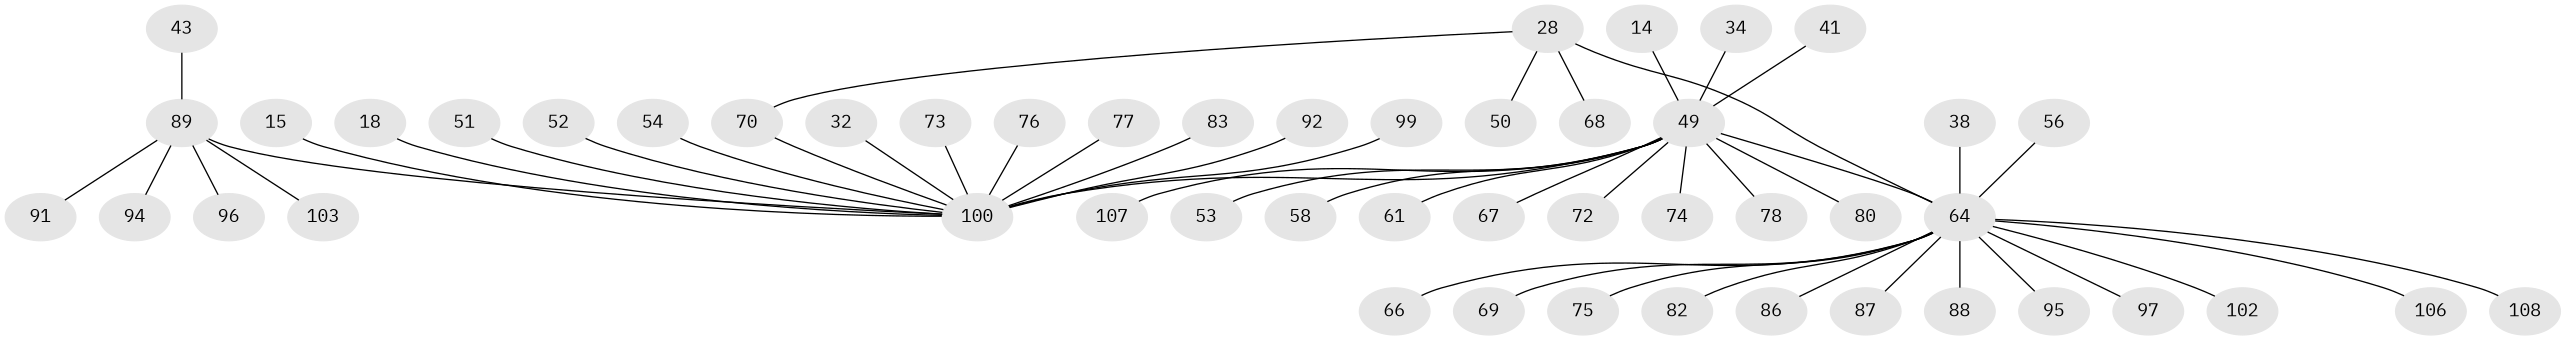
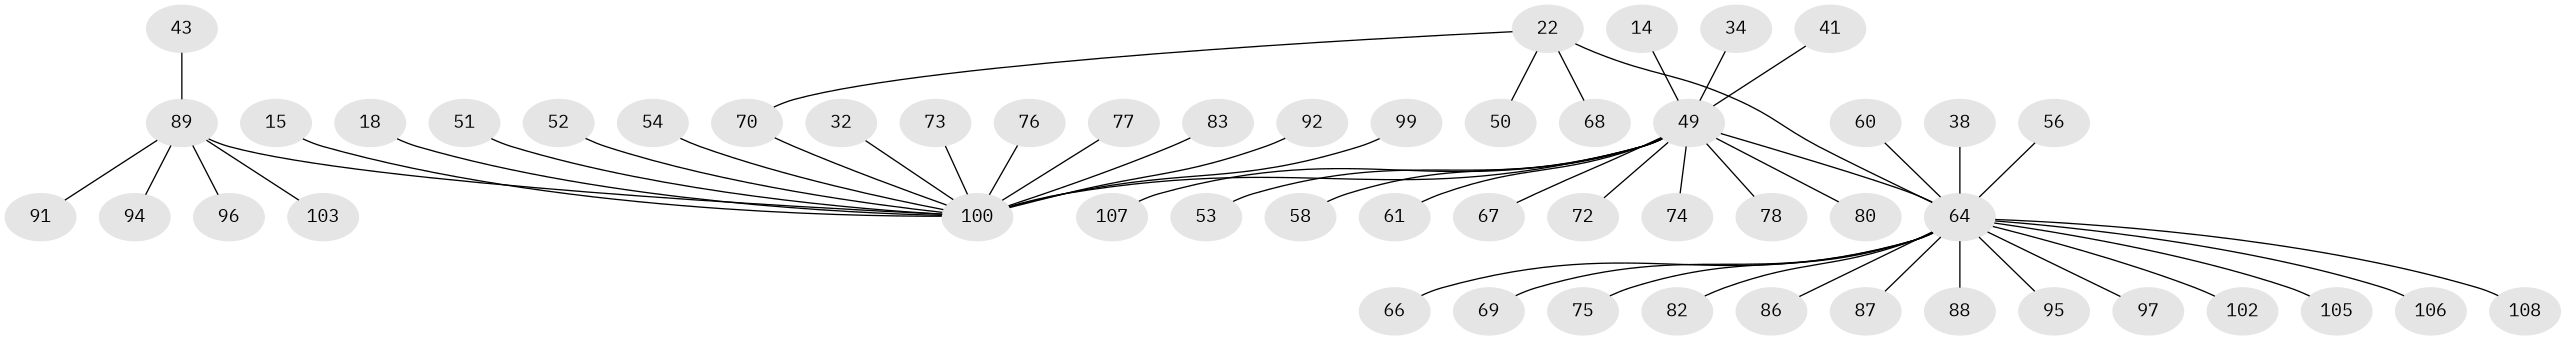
node "28": label "28" -> "22"
node "60": added
node "105": added
